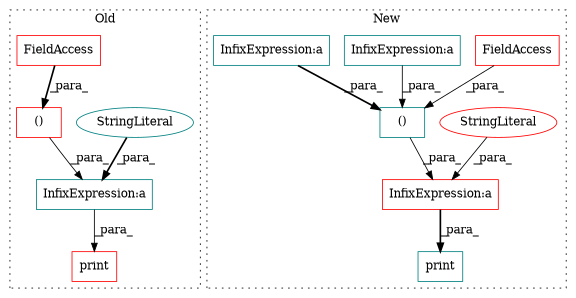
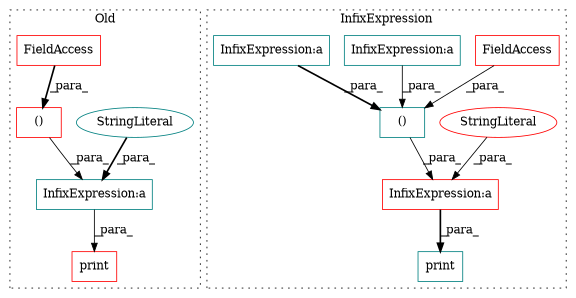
cluster "New": label "New" -> "InfixExpression"
